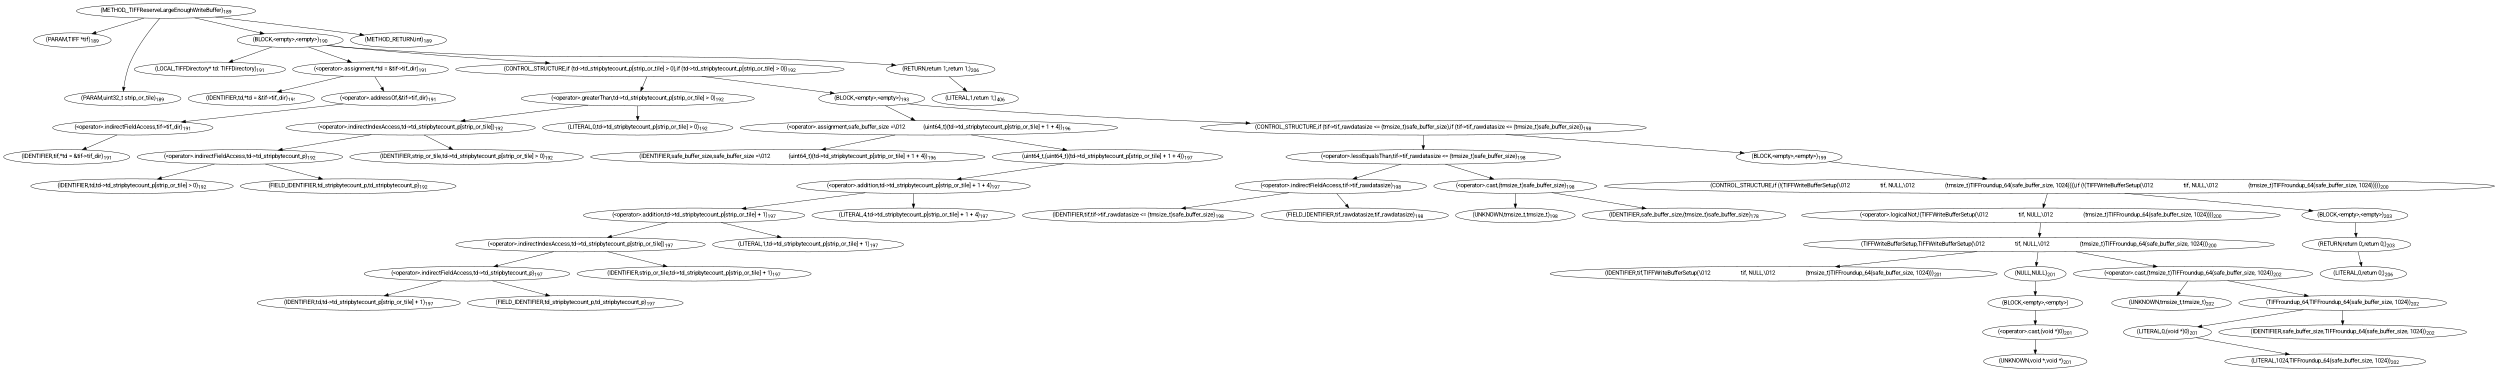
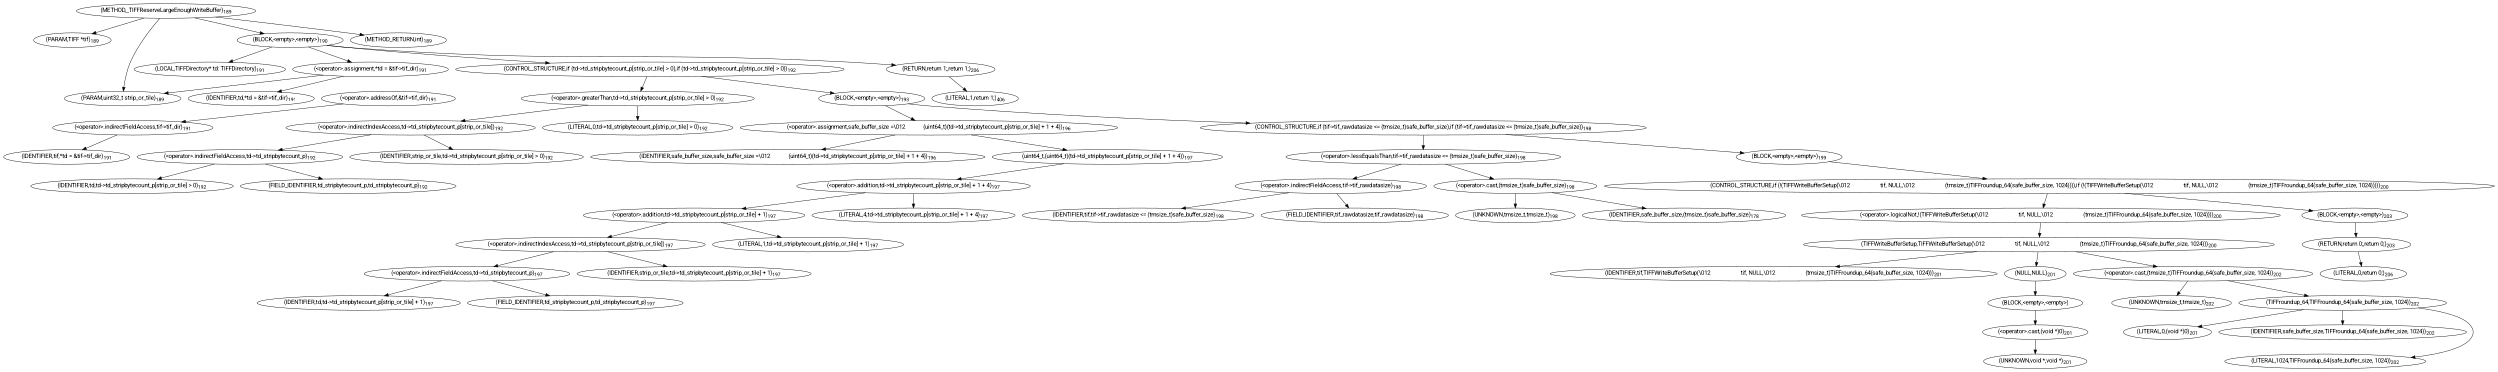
edge "(<operator>.assignment,*td = &tif->tif_dir)" -> "(<operator>.addressOf,&tif->tif_dir)": now "(<operator>.assignment,*td = &tif->tif_dir)" -> "(PARAM,uint32_t strip_or_tile)"
edge "(LITERAL,0,(void *)0)" -> "(LITERAL,1024,TIFFroundup_64(safe_buffer_size, 1024))": now "(TIFFroundup_64,TIFFroundup_64(safe_buffer_size, 1024))" -> "(LITERAL,1024,TIFFroundup_64(safe_buffer_size, 1024))"
